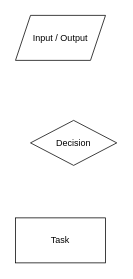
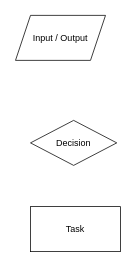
node "Task": moved (60, 240) -> (75, 229)
